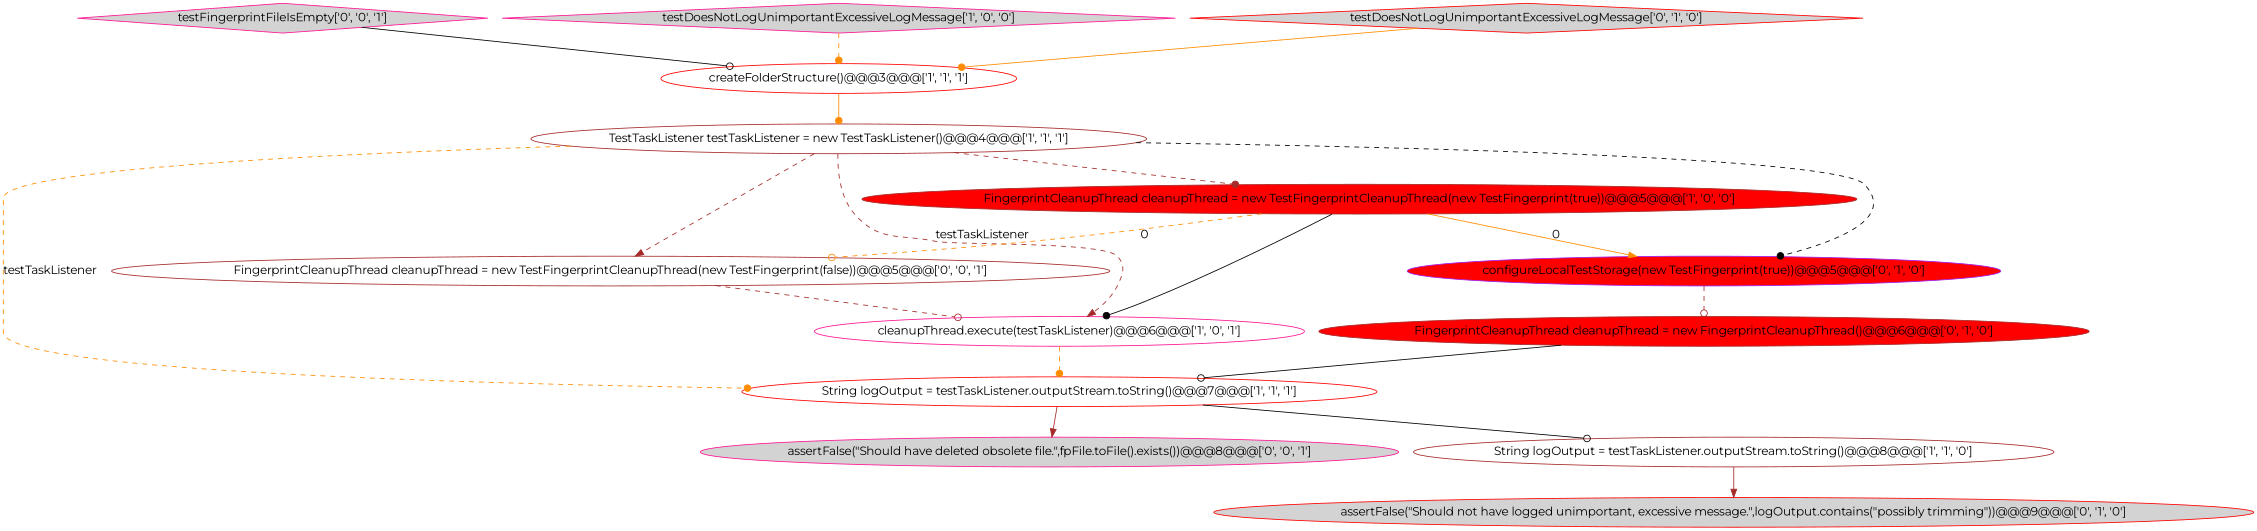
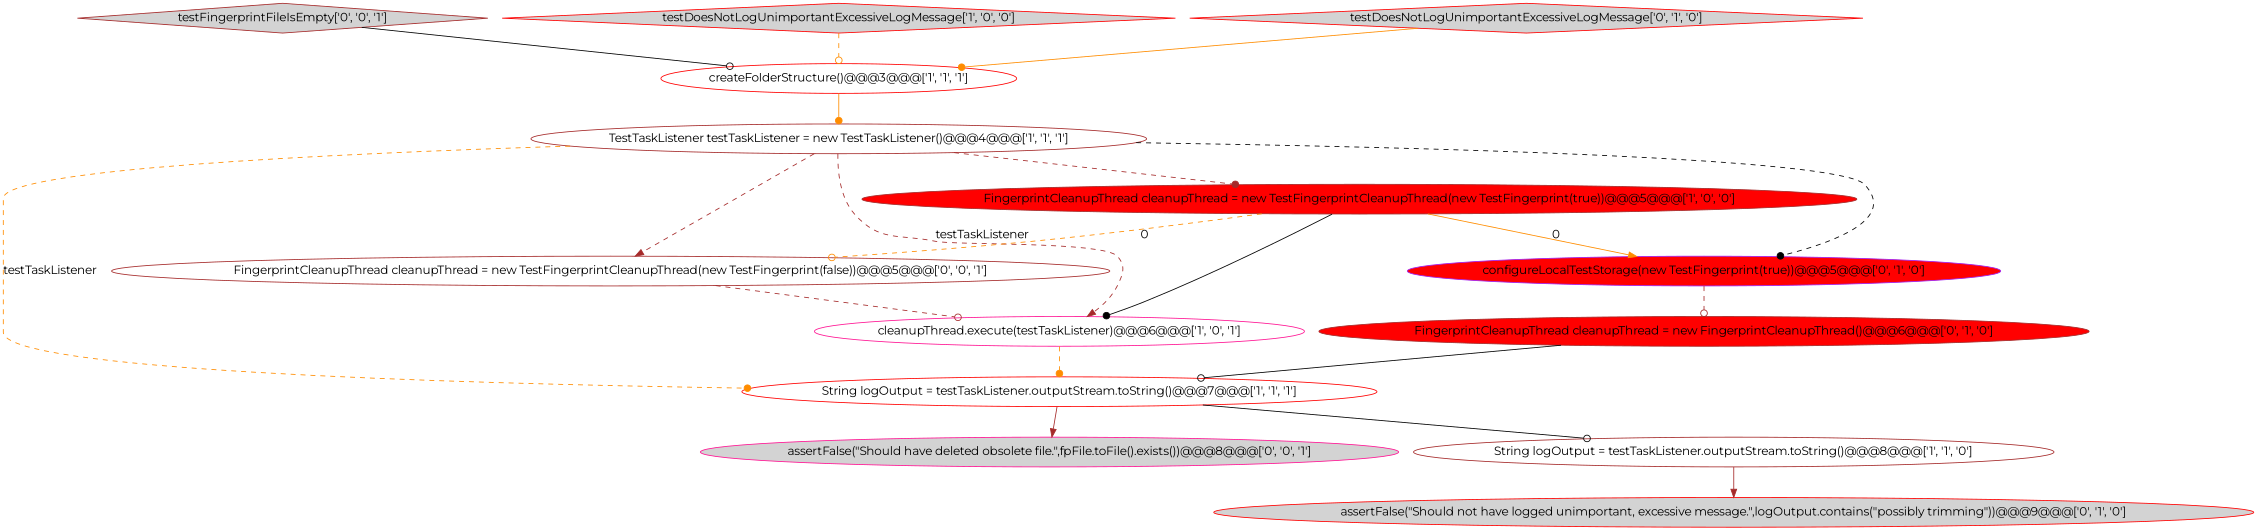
node "testFingerprintFileIsEmpty['0', '0', '1']": color deeppink -> brown
node "testDoesNotLogUnimportantExcessiveLogMessage['1', '0', '0']": color deeppink -> red
edge "testDoesNotLogUnimportantExcessiveLogMessage['1', '0', '0']" -> "createFolderStructure()@@@3@@@['1', '1', '1']": arrowhead dot -> odot
